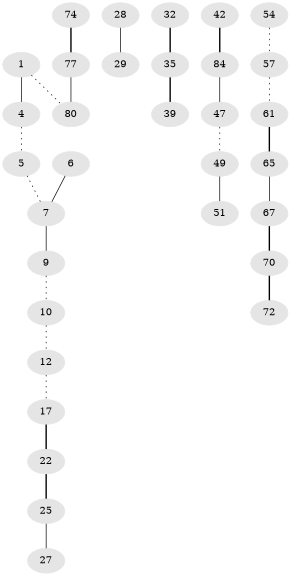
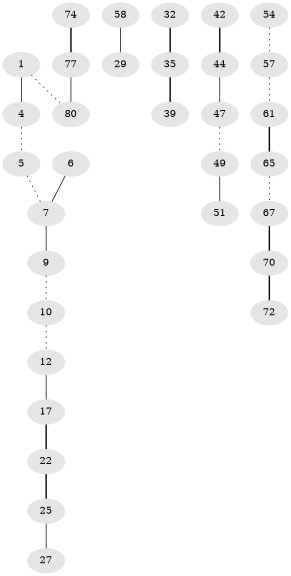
node "28": label "28" -> "58"
node "84": label "84" -> "44"
edge "65" -- "67": style solid -> dotted
edge "12" -- "17": style dotted -> solid
